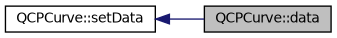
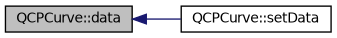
edge "QCPCurve::data" -> "QCPCurve::setData": reversed
